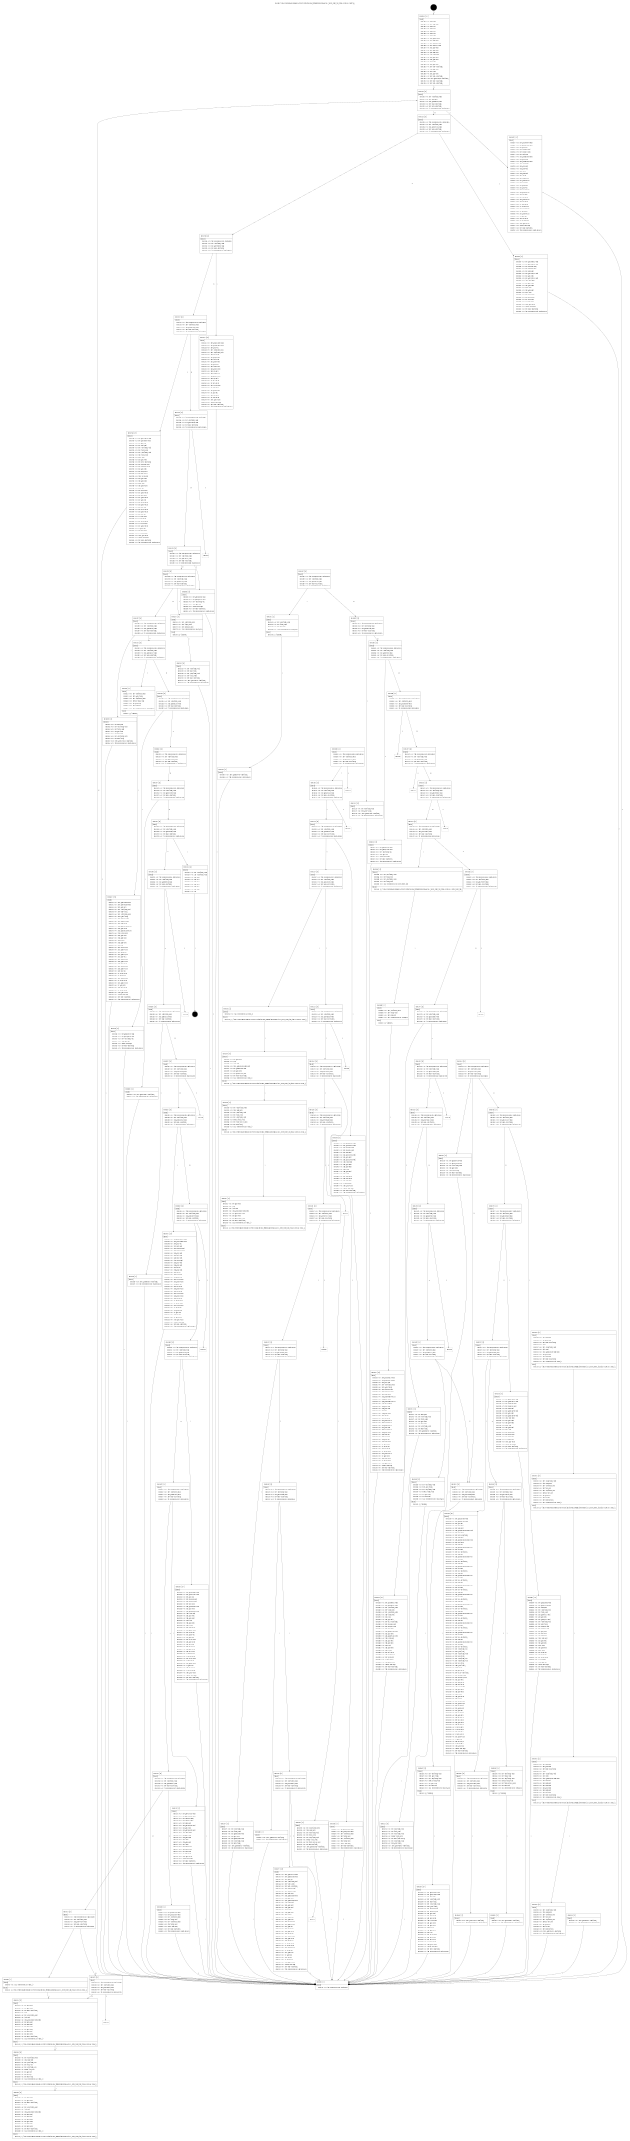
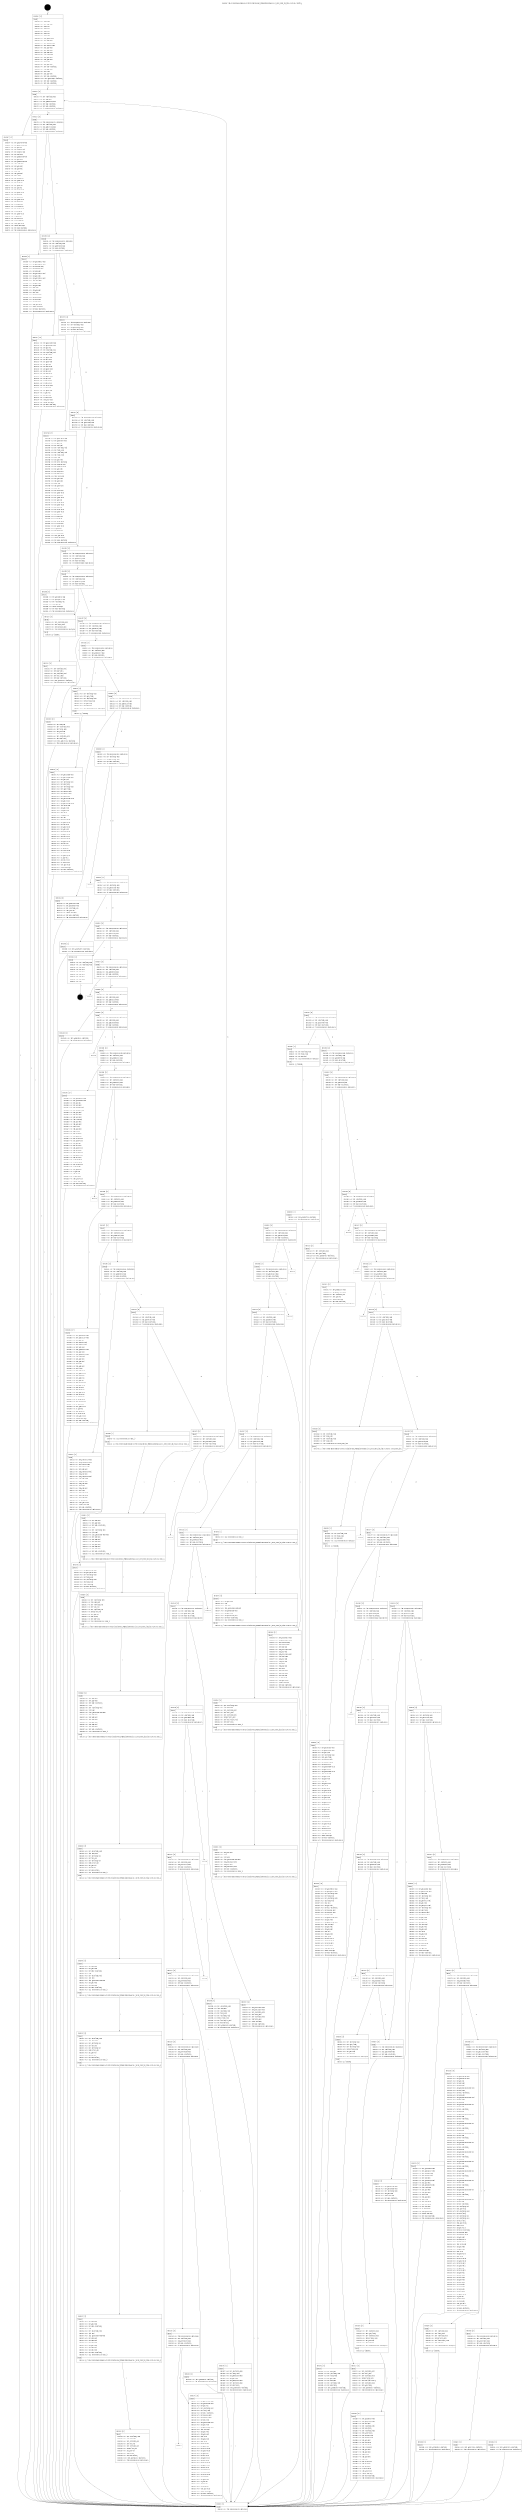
node "0x403248": removed
node "0x403111": added
node "0x4028e2 [39]": added
